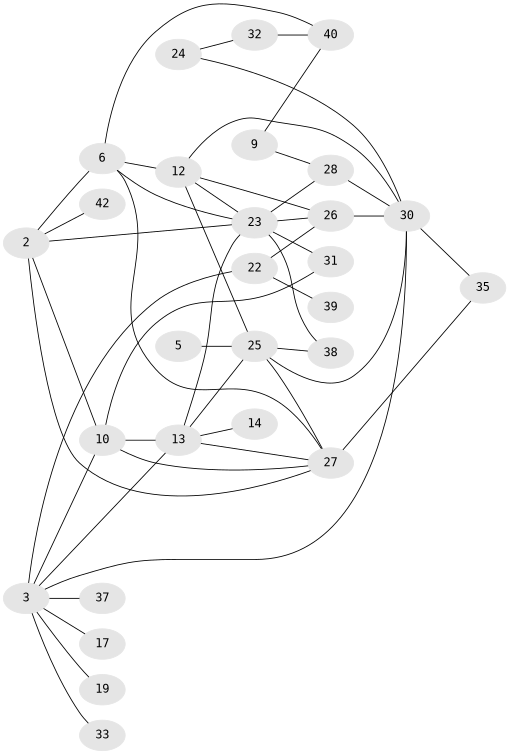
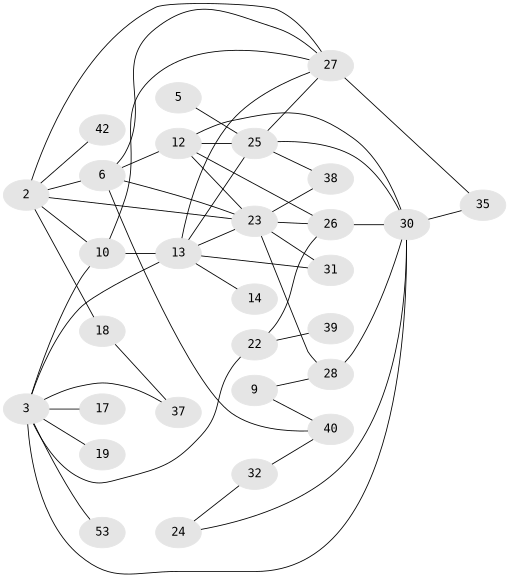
edge "31" -- "10": now "31" -- "13"
node "18": added
node "33": label "33" -> "53"
